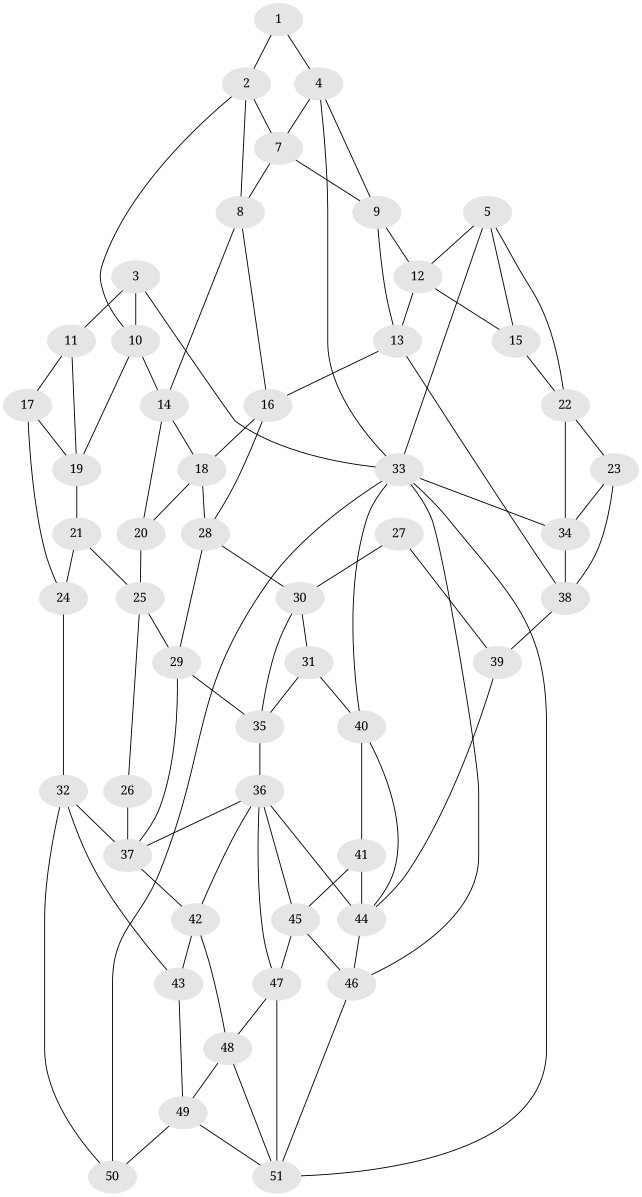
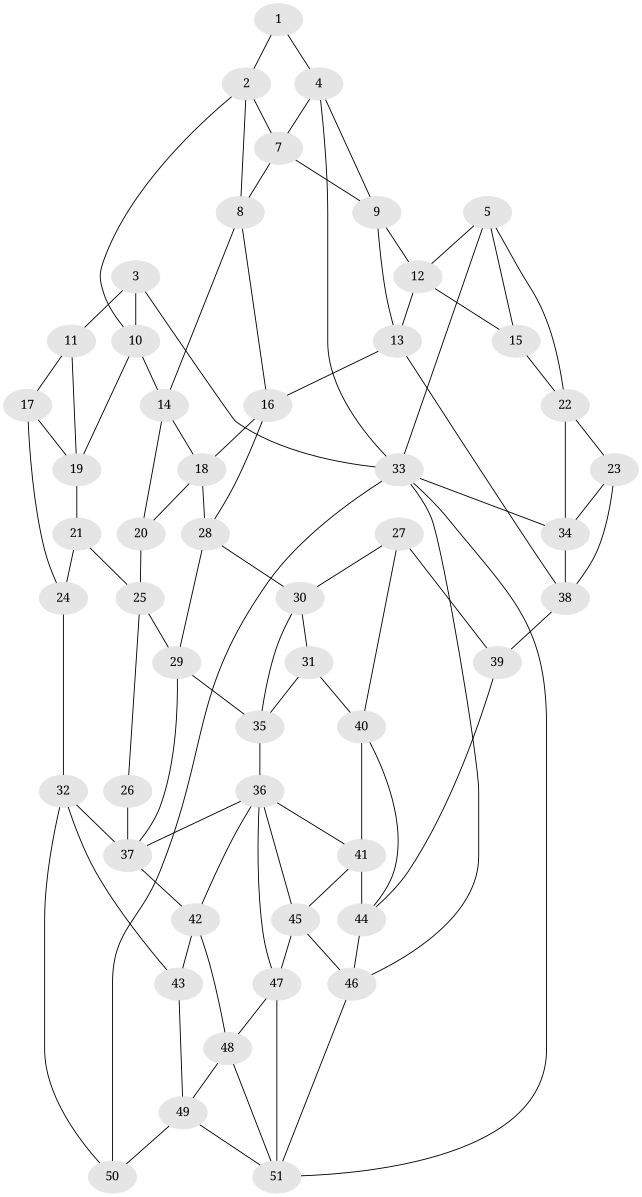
edge "33" -- "40": now "27" -- "40"
edge "36" -- "44": now "36" -- "41"
